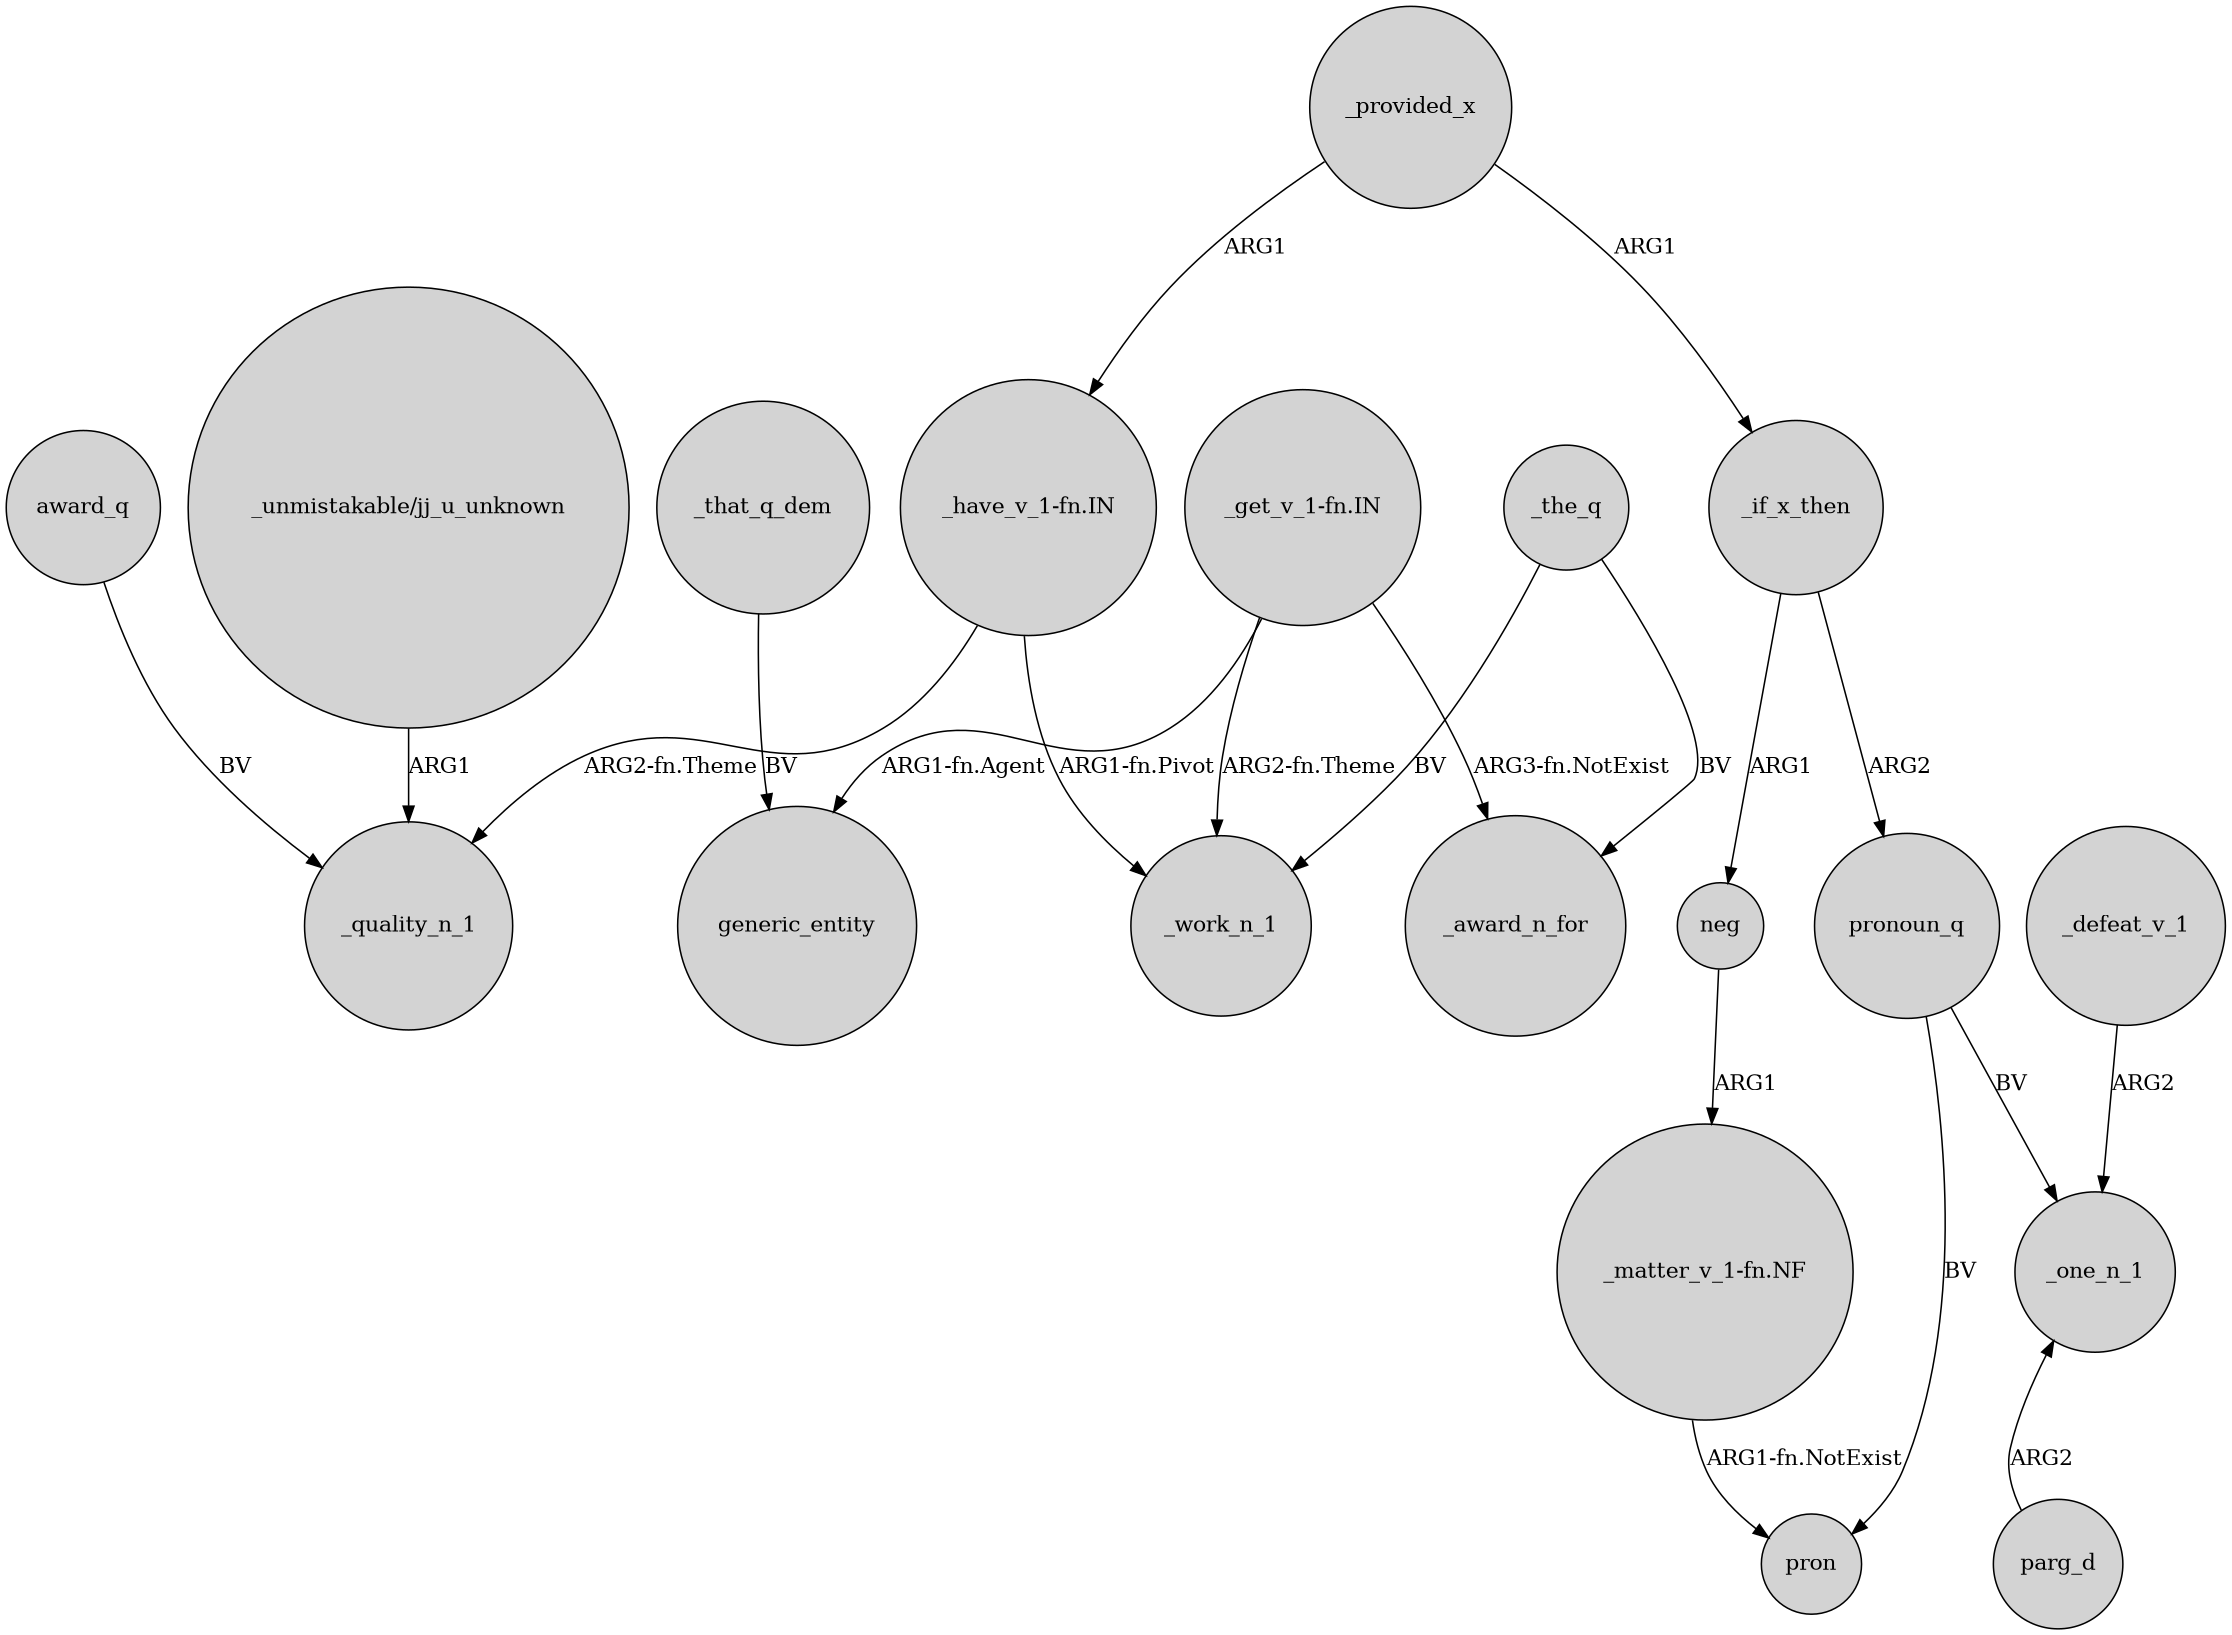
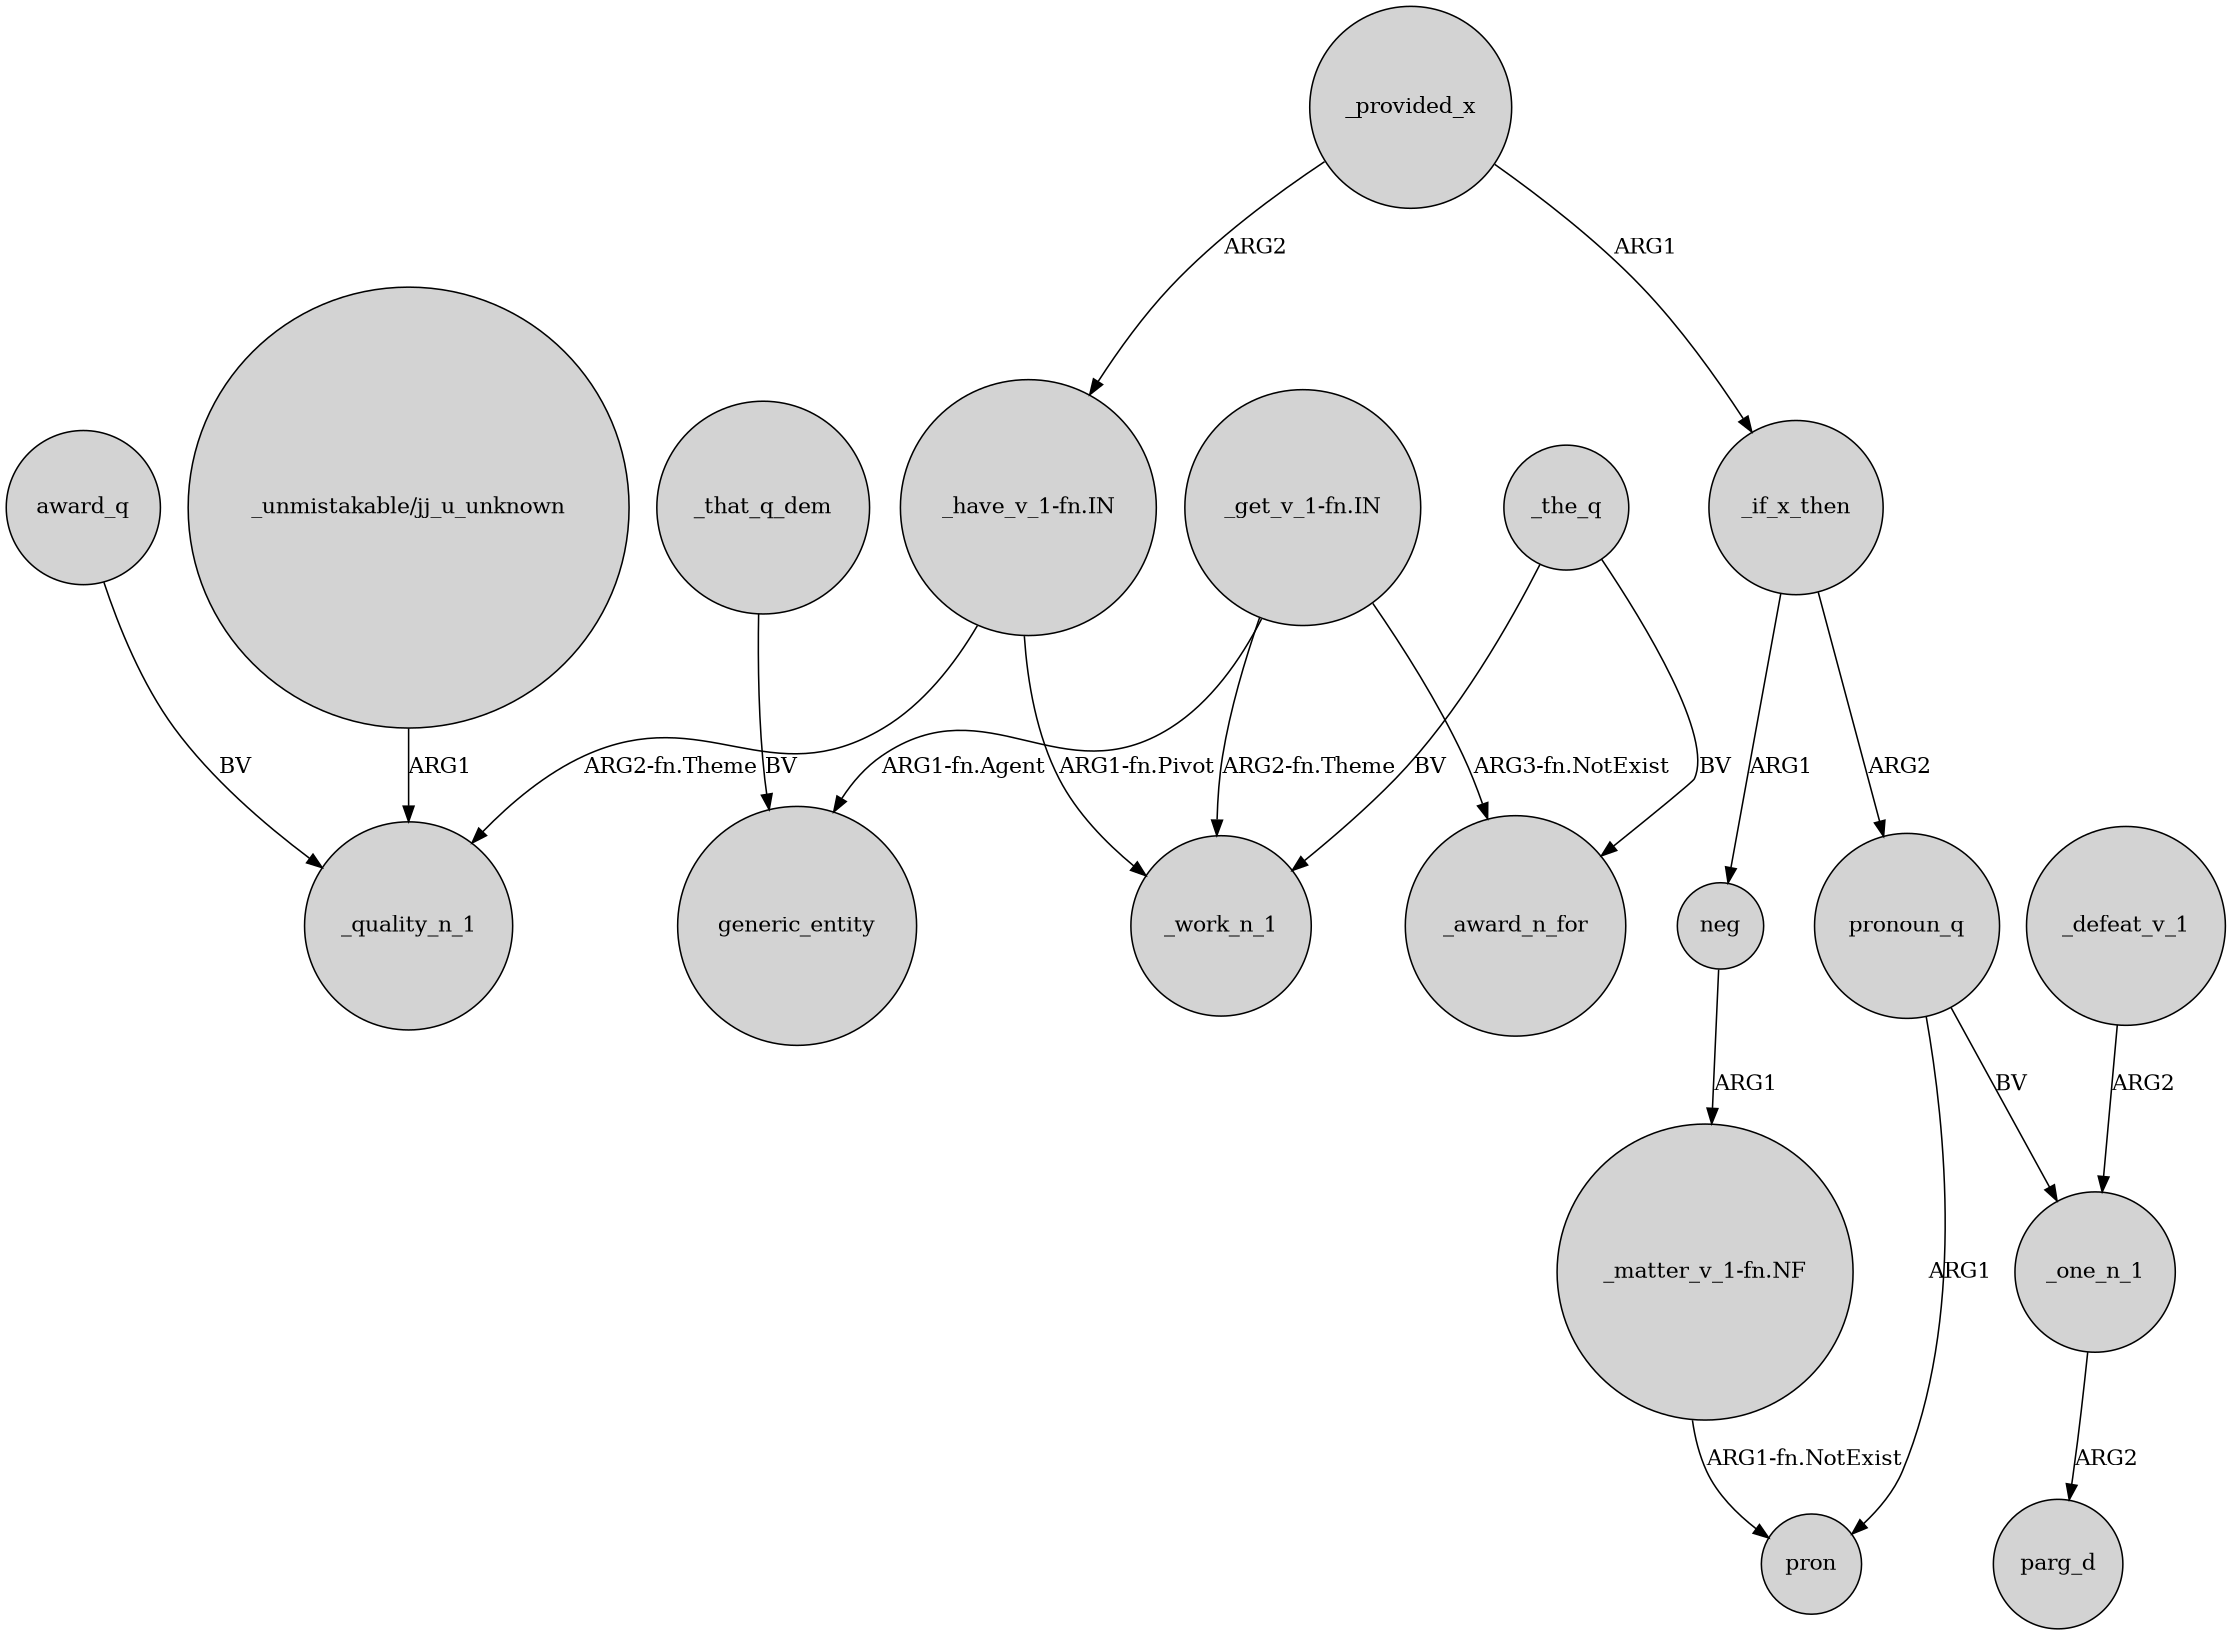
edge "_provided_x" -> "_have_v_1-fn.IN": label "ARG1" -> "ARG2"
edge "pronoun_q" -> "pron": label "BV" -> "ARG1"
edge "parg_d" -> "_one_n_1": reversed
